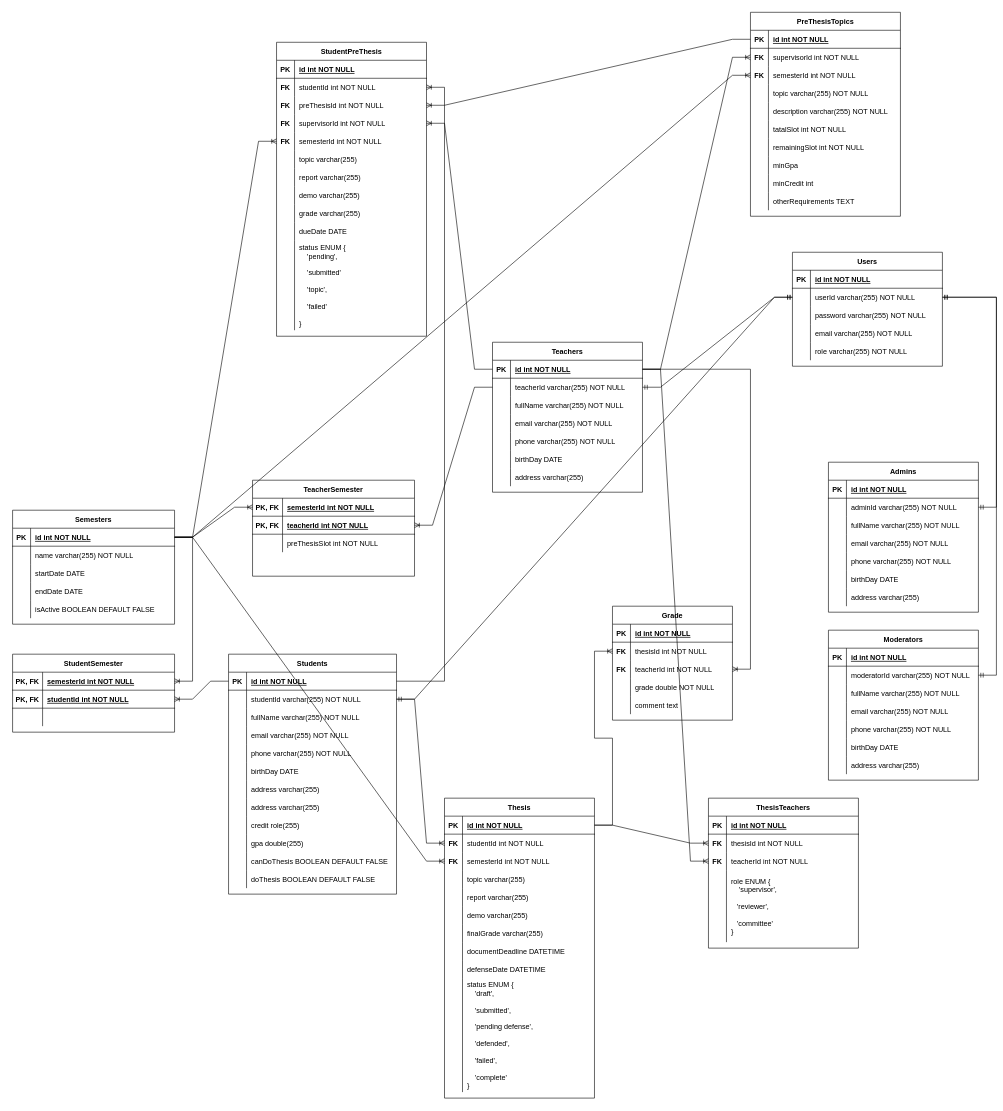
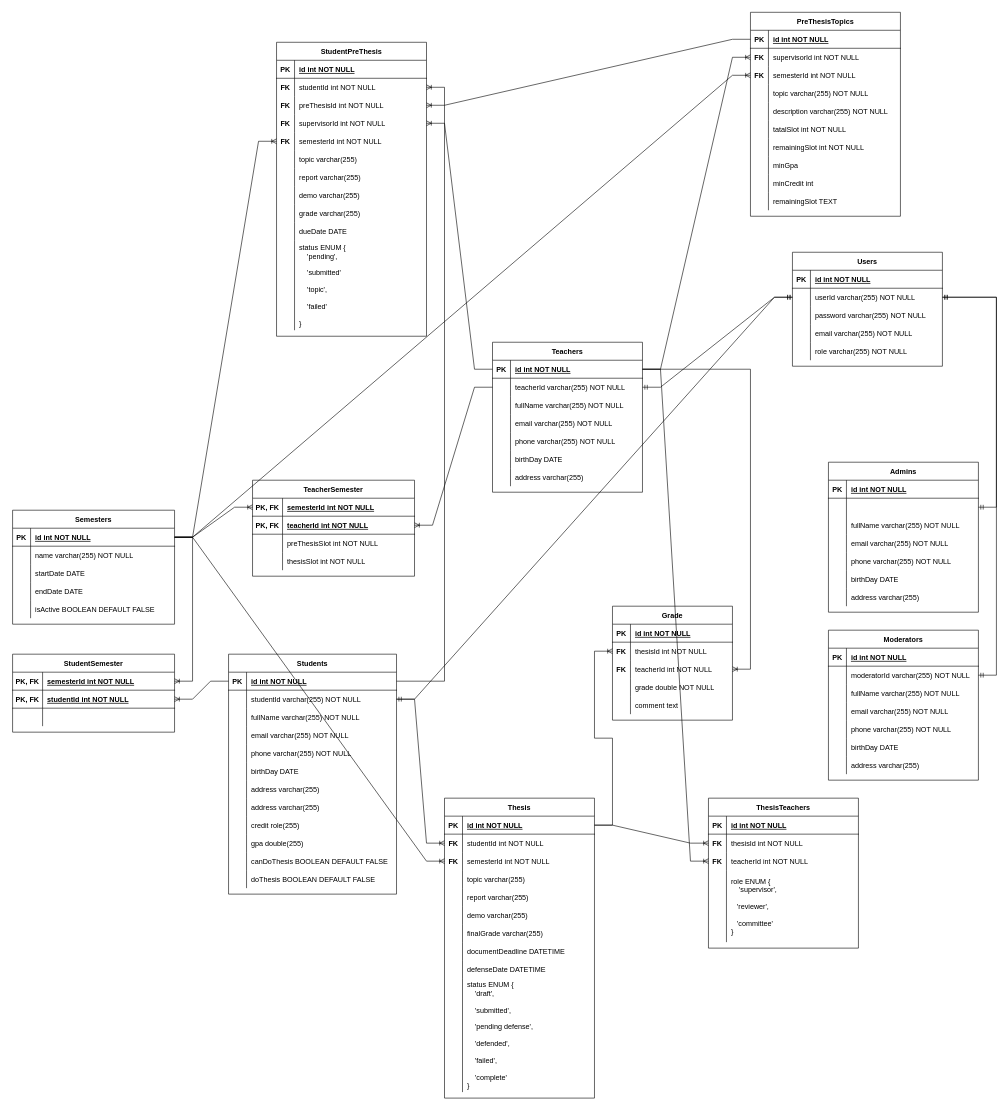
node "otherRequirements TEXT": label "otherRequirements TEXT" -> "remainingSlot TEXT"
node "adminId varchar(255) NOT NULL": removed
node "thesisSlot int NOT NULL": added
